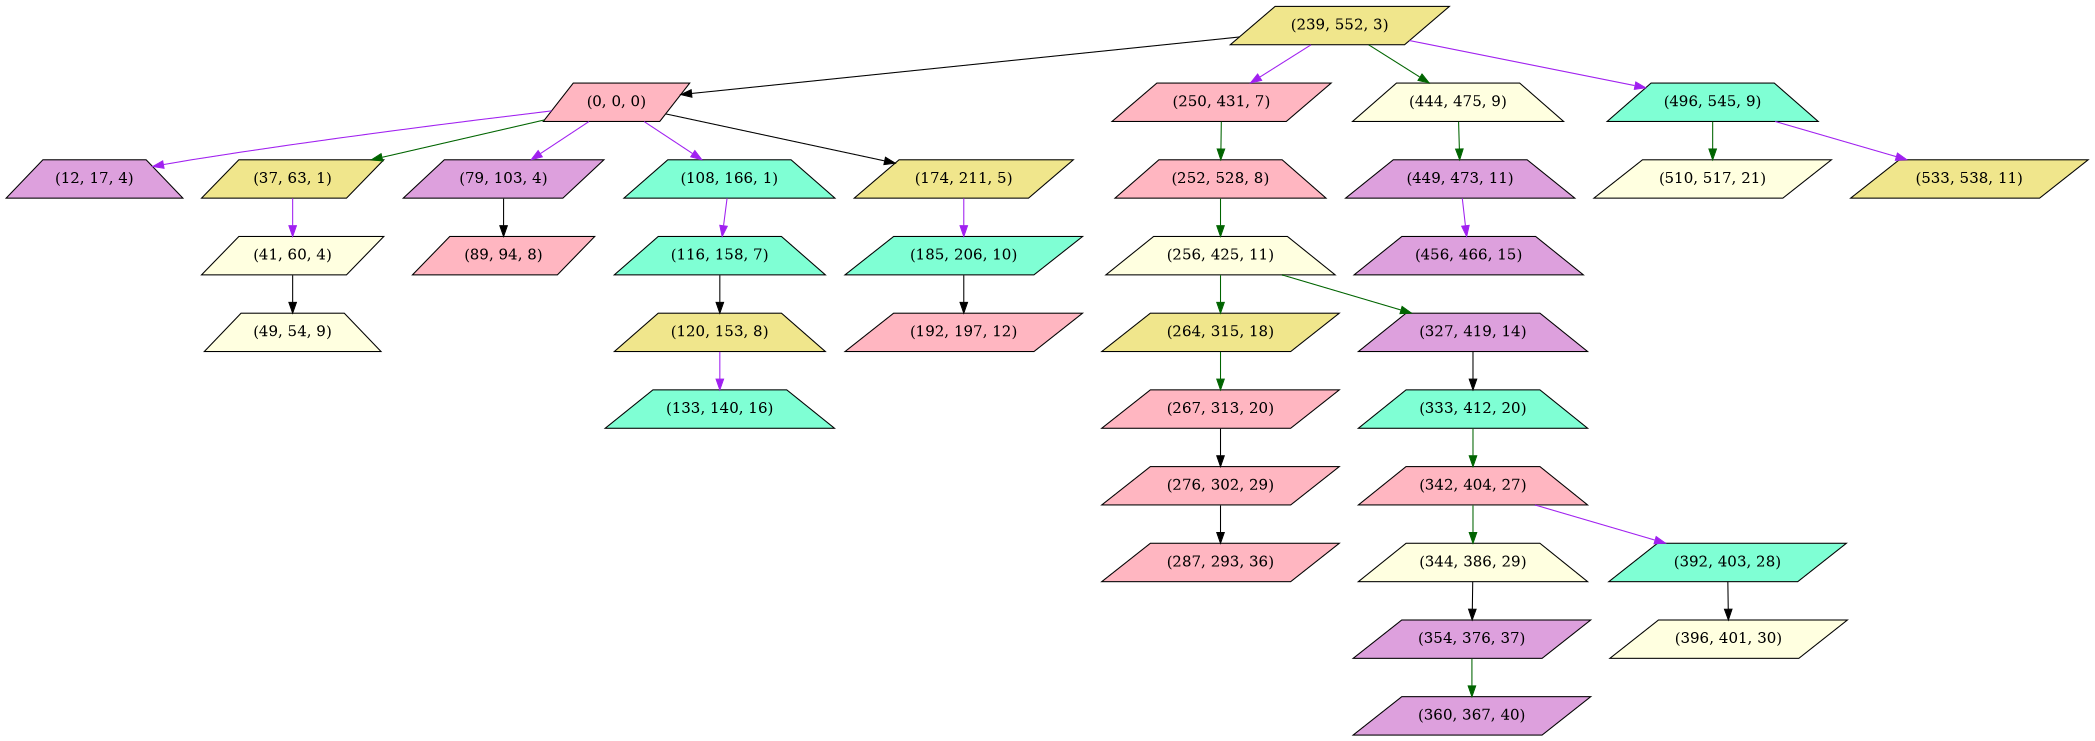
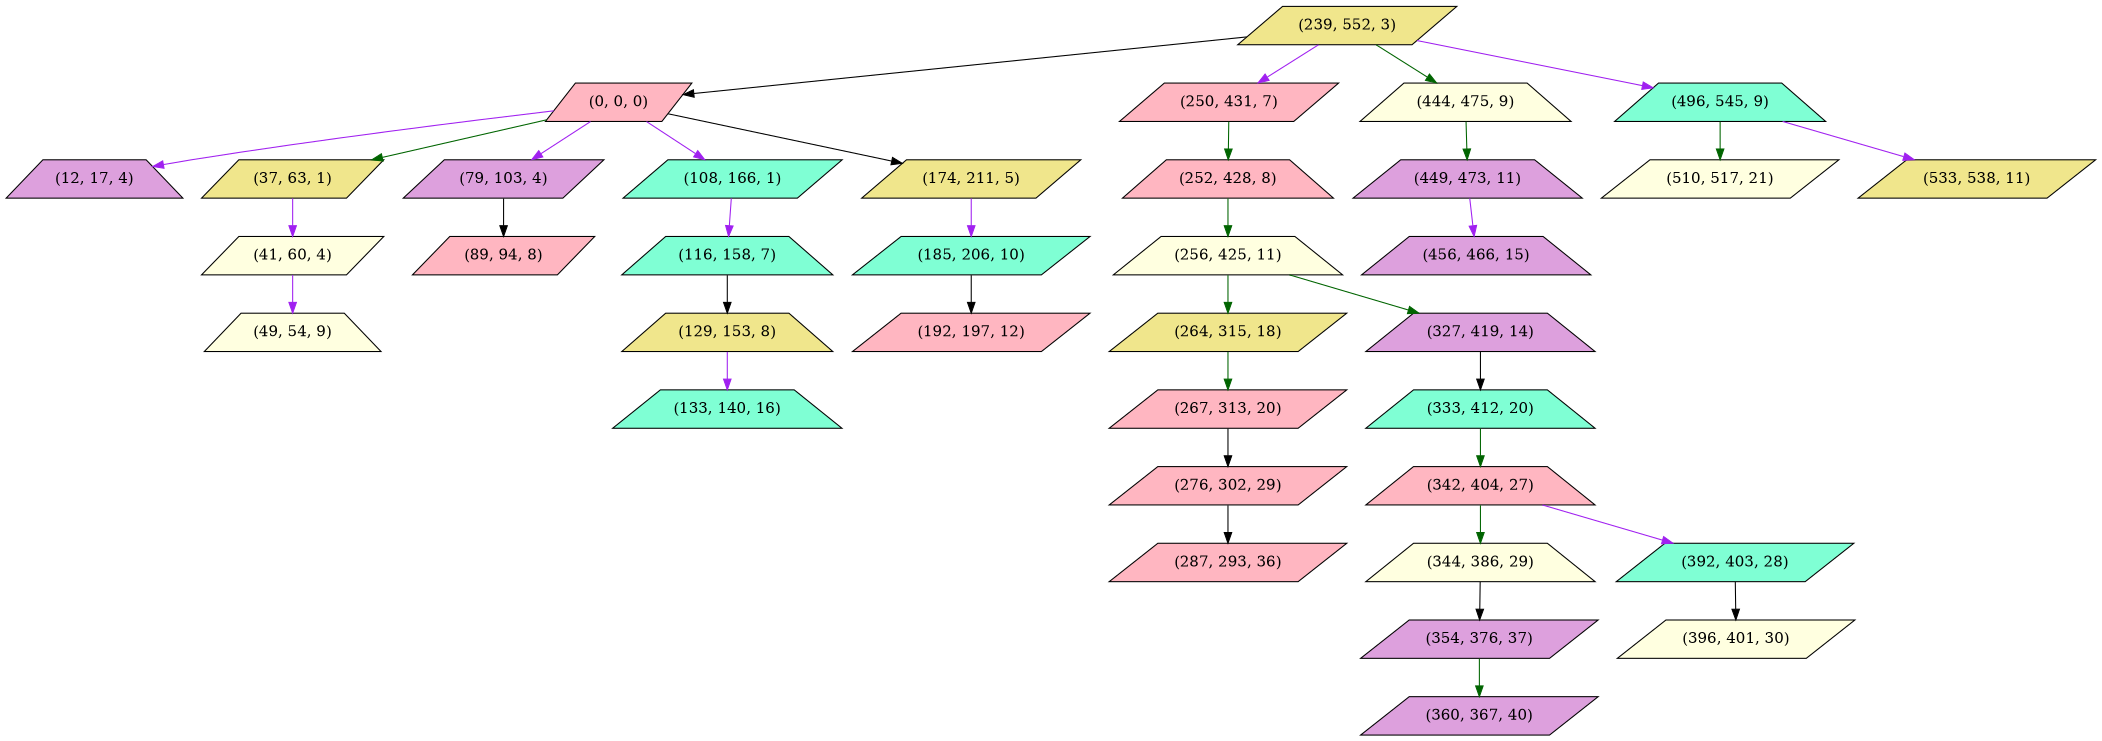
node "(108, 166, 1)": shape trapezium -> parallelogram
node "(252, 528, 8)": label "(252, 528, 8)" -> "(252, 428, 8)"
edge "(41, 60, 4)" -> "(49, 54, 9)": color black -> purple
node "(120, 153, 8)": label "(120, 153, 8)" -> "(129, 153, 8)"
